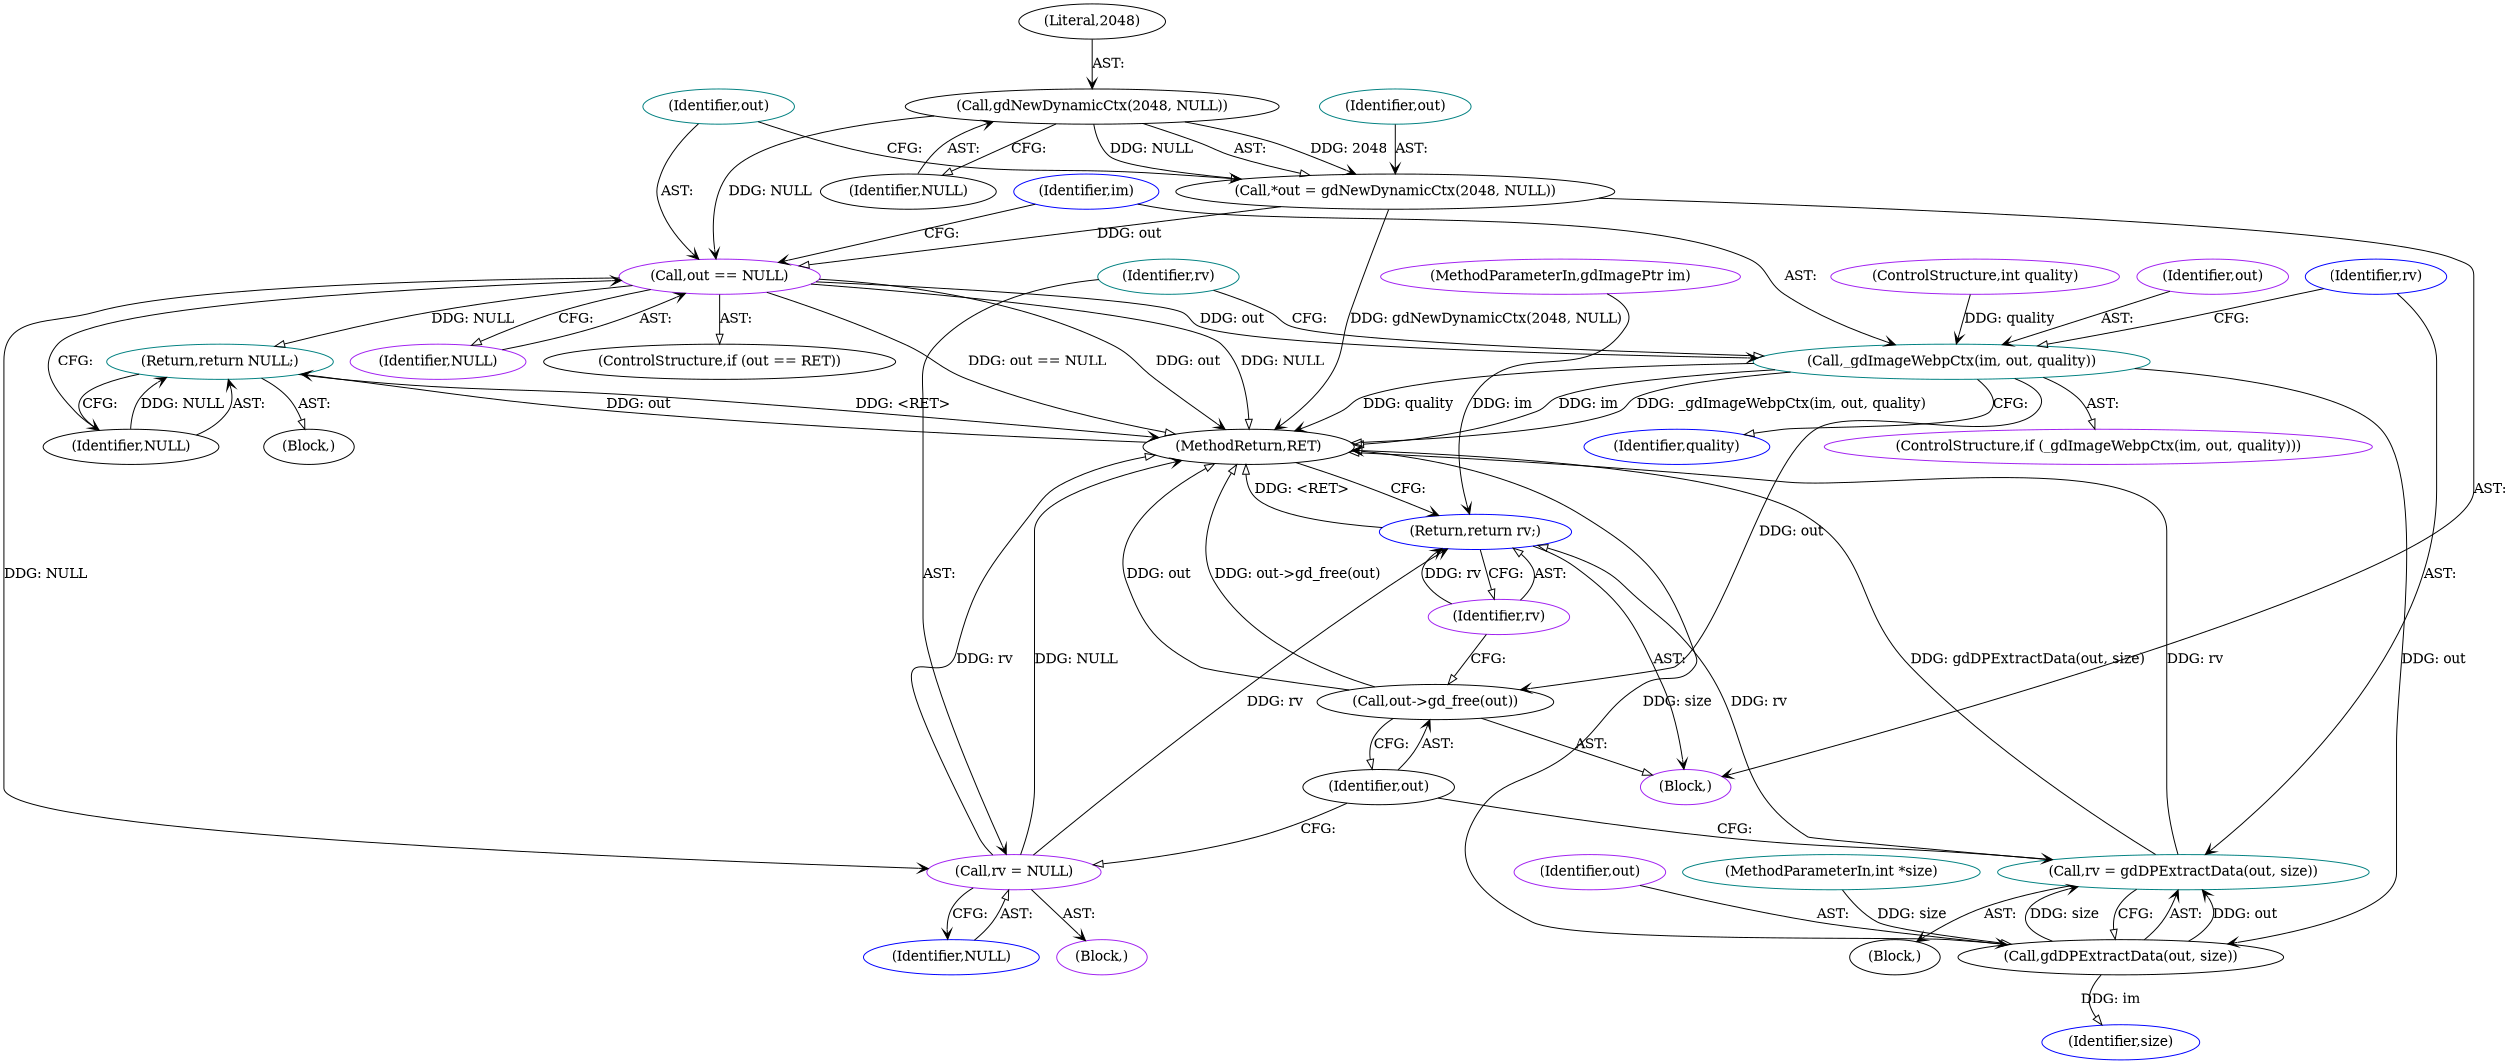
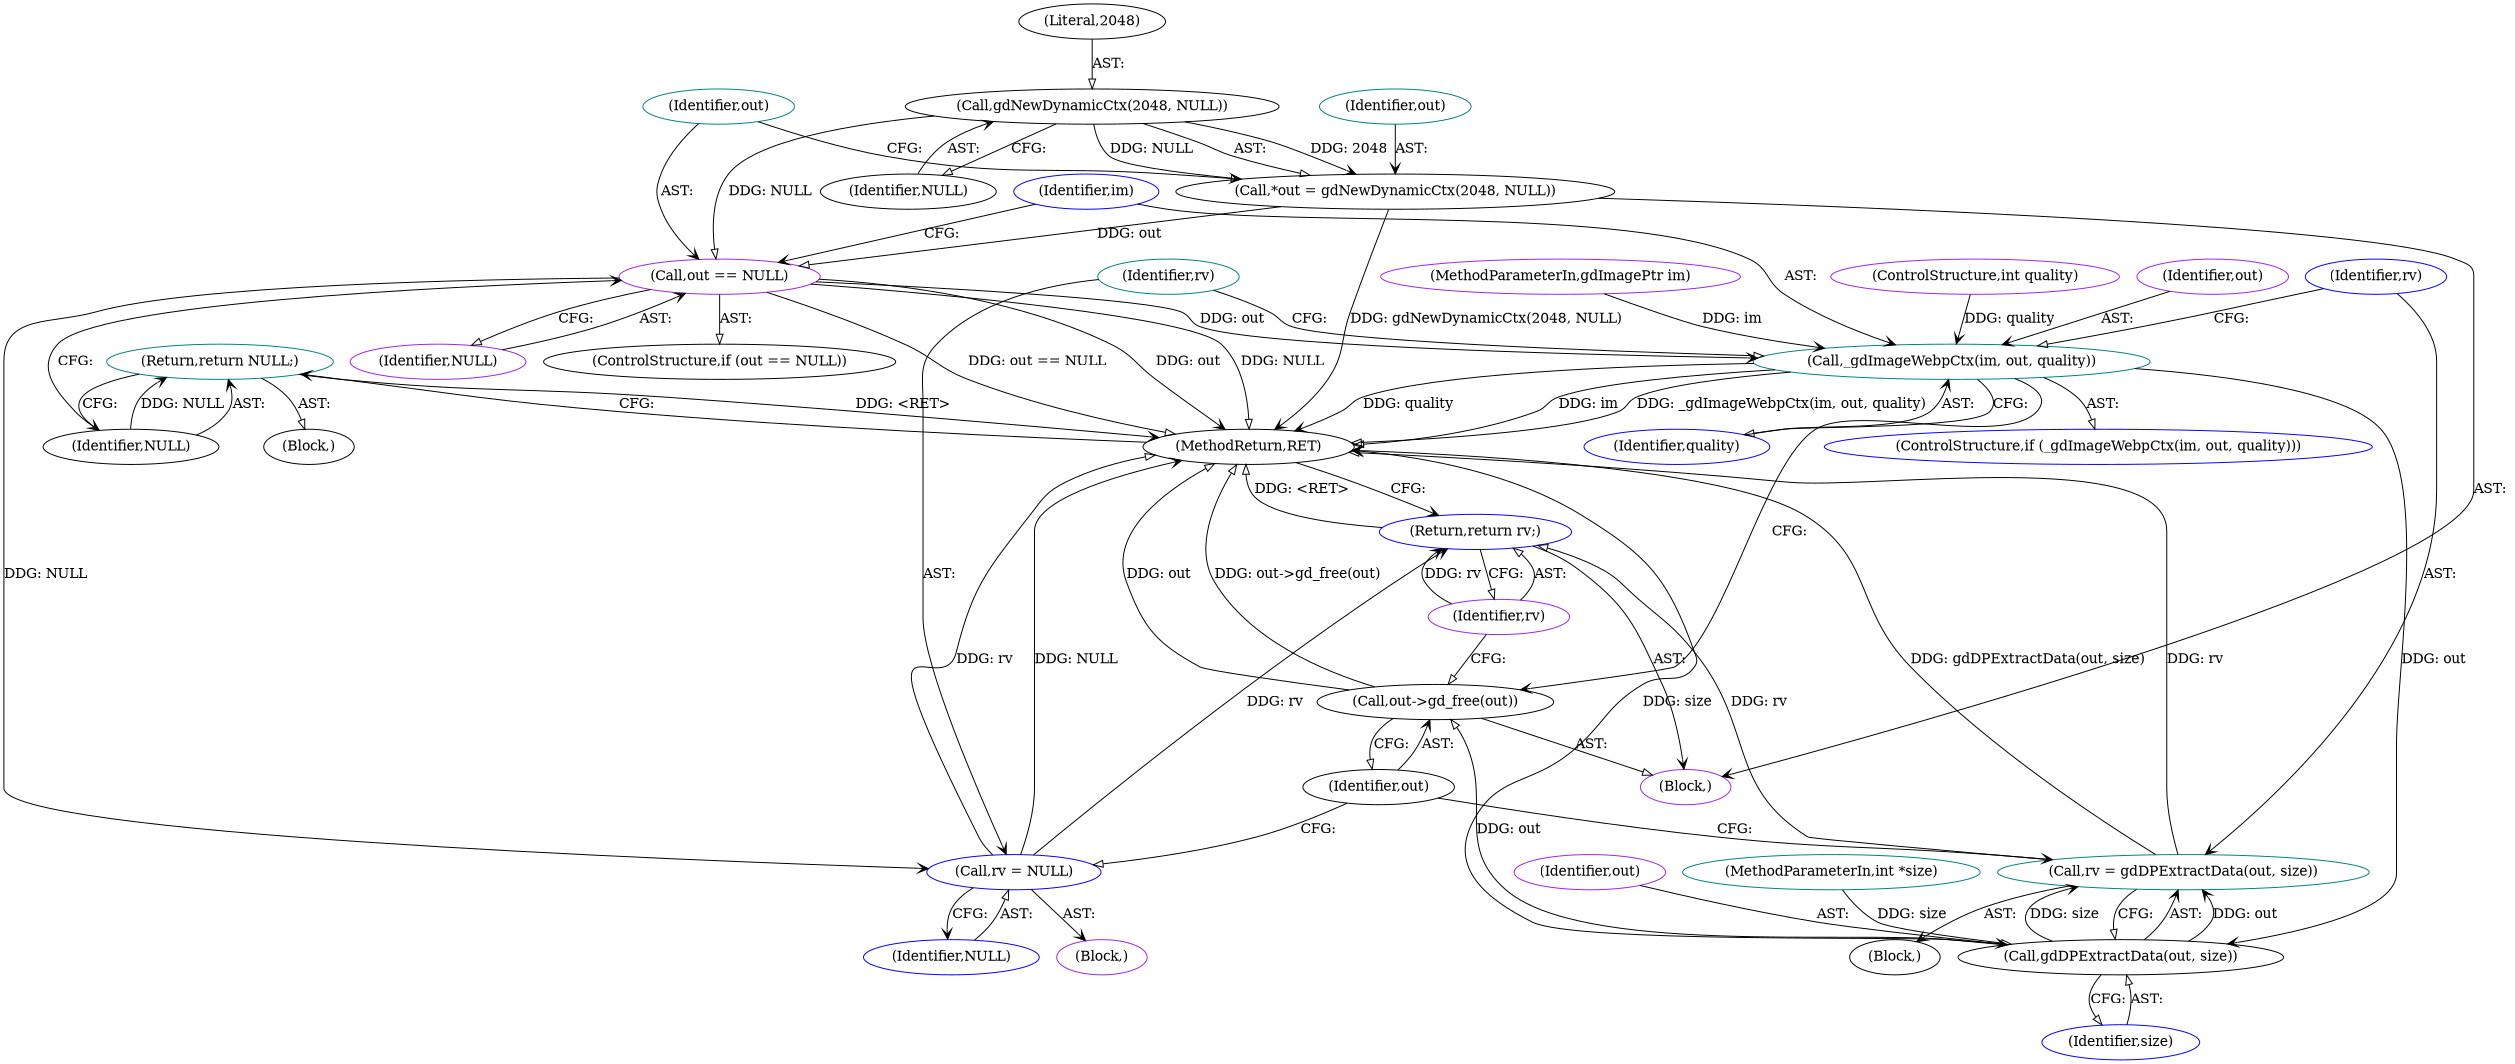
edge "(Literal,2048)" -> "(Call,gdNewDynamicCtx(2048, NULL))": arrowhead vee -> onormal
edge "(Call,gdNewDynamicCtx(2048, NULL))" -> "(Call,out == NULL)": arrowhead vee -> onormal
edge "(Call,out == NULL)" -> "(Return,return NULL;)": removed, label "DDG: NULL"
node "(ControlStructure,if (out == RET))": label "(ControlStructure,if (out == RET))" -> "(ControlStructure,if (out == NULL))"
edge "(MethodParameterIn,gdImagePtr im)" -> "(Return,return rv;)": now "(MethodParameterIn,gdImagePtr im)" -> "(Call,_gdImageWebpCtx(im, out, quality))"
edge "(MethodReturn,RET)" -> "(Return,return NULL;)": label "DDG: out" -> "CFG: "
edge "(Identifier,quality)" -> "(Call,_gdImageWebpCtx(im, out, quality))": added, label "AST:"
node "(ControlStructure,if (_gdImageWebpCtx(im, out, quality)))": color purple -> blue
edge "(Call,_gdImageWebpCtx(im, out, quality))" -> "(Call,out->gd_free(out))": label "DDG: out" -> "CFG: "
edge "(Call,gdDPExtractData(out, size))" -> "(MethodReturn,RET)": arrowhead onormal -> vee
node "(Call,rv = NULL)": color purple -> blue
edge "(Call,gdDPExtractData(out, size))" -> "(Call,out->gd_free(out))": added, label "DDG: out"
edge "(Call,gdDPExtractData(out, size))" -> "(Identifier,size)": label "DDG: im" -> "CFG: "
edge "(Identifier,size)" -> "(Call,gdDPExtractData(out, size))": added, label "AST:"
